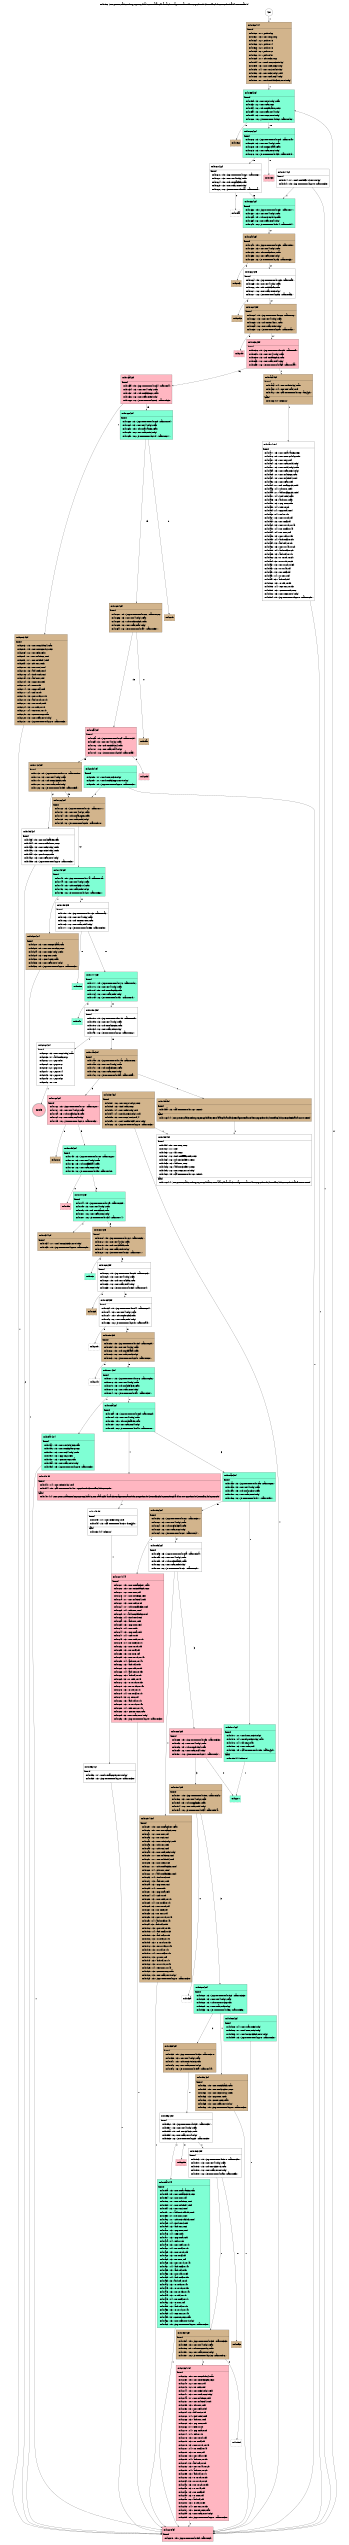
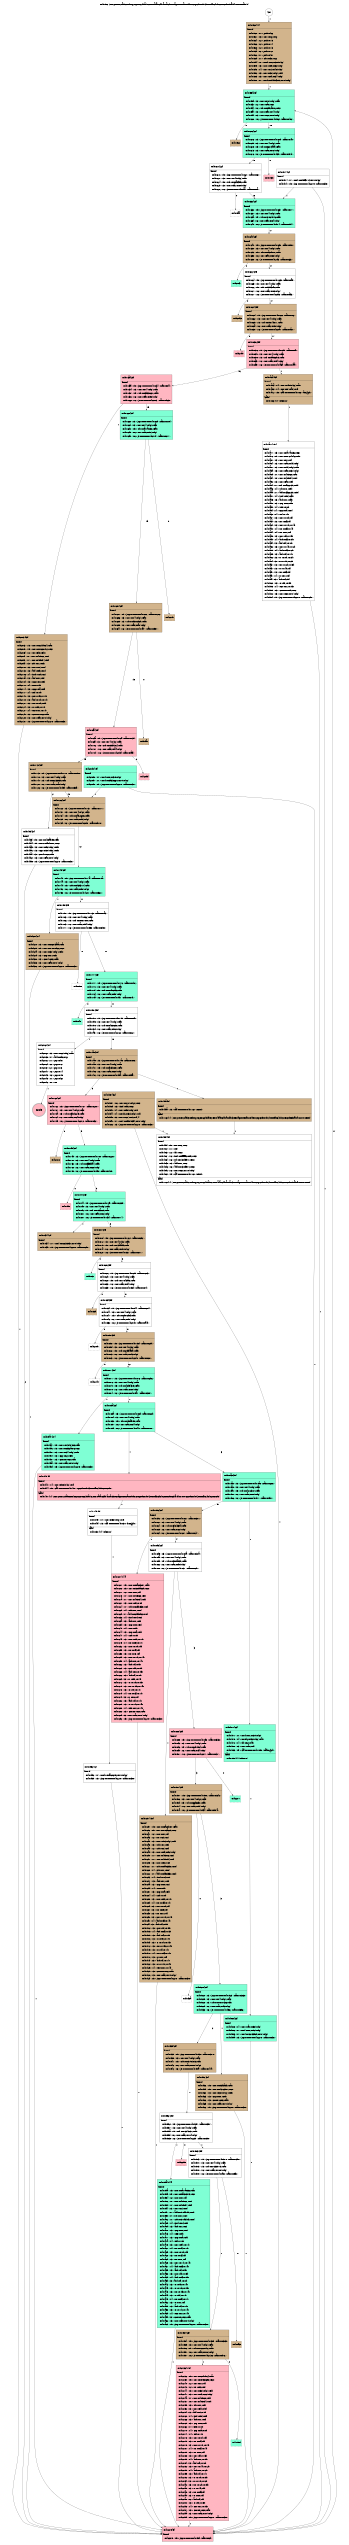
node "0x4021f3": fillcolor tan -> aquamarine
node "0x401e58": fillcolor aquamarine -> white
edge "0x401858 [25]" -> "0x401871 [25]": label " 8" -> " 12"
edge "0x401b71 [23]" -> "0x402277": now "0x401b71 [23]" -> "0x401b88 [23]"
node "0x40199d": fillcolor white -> aquamarine
